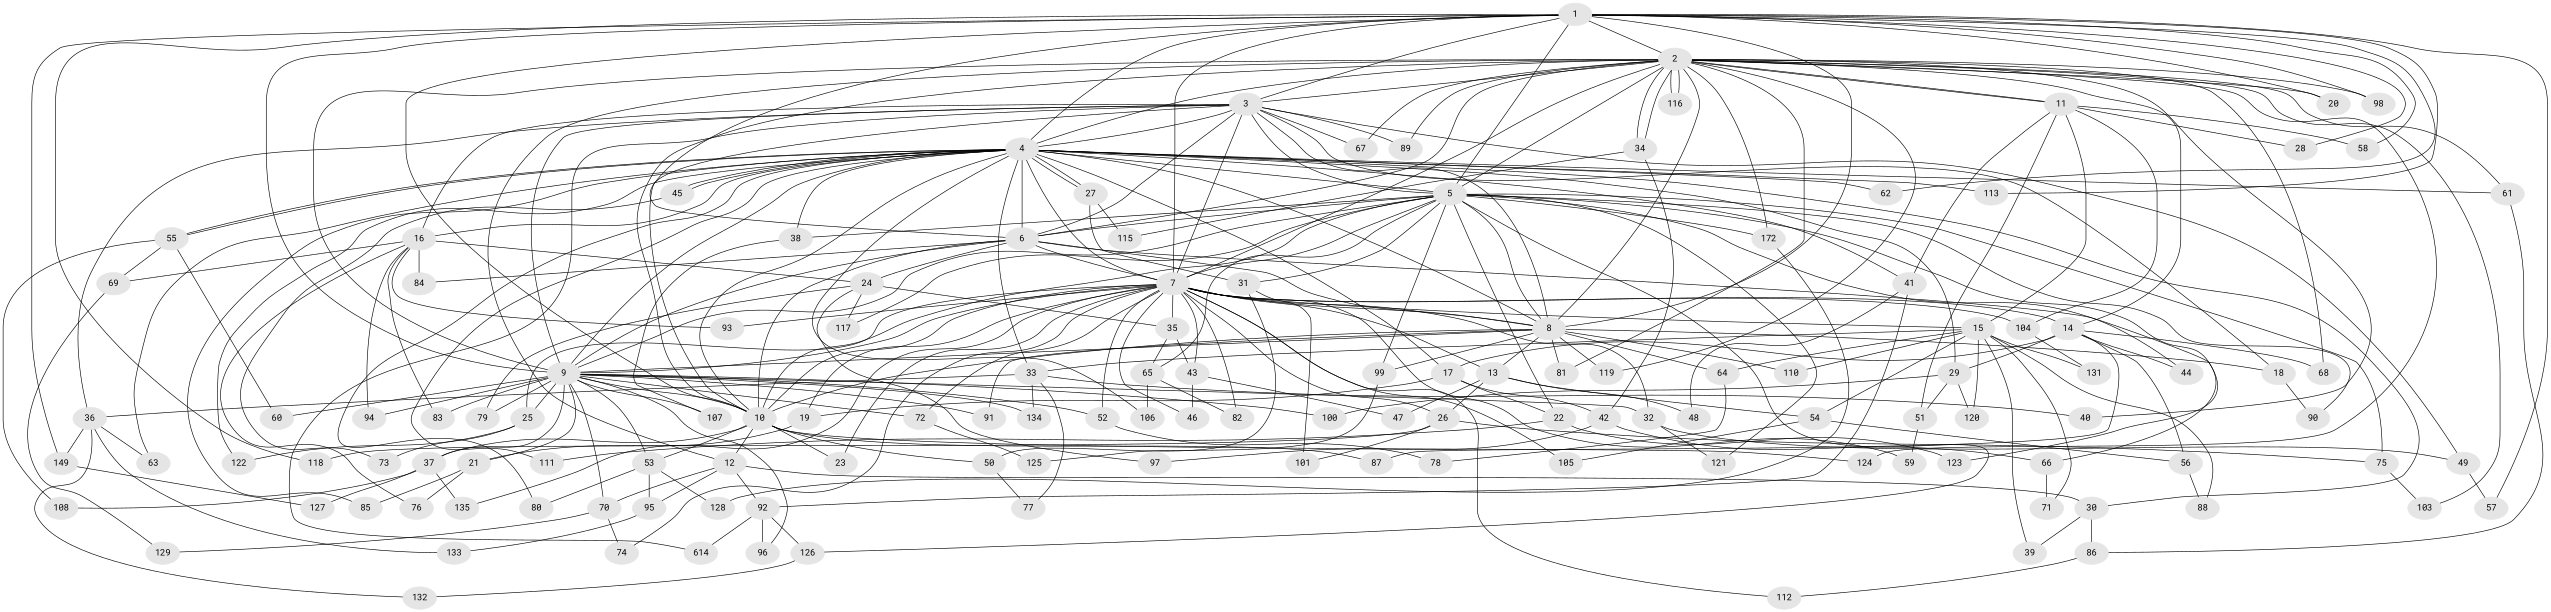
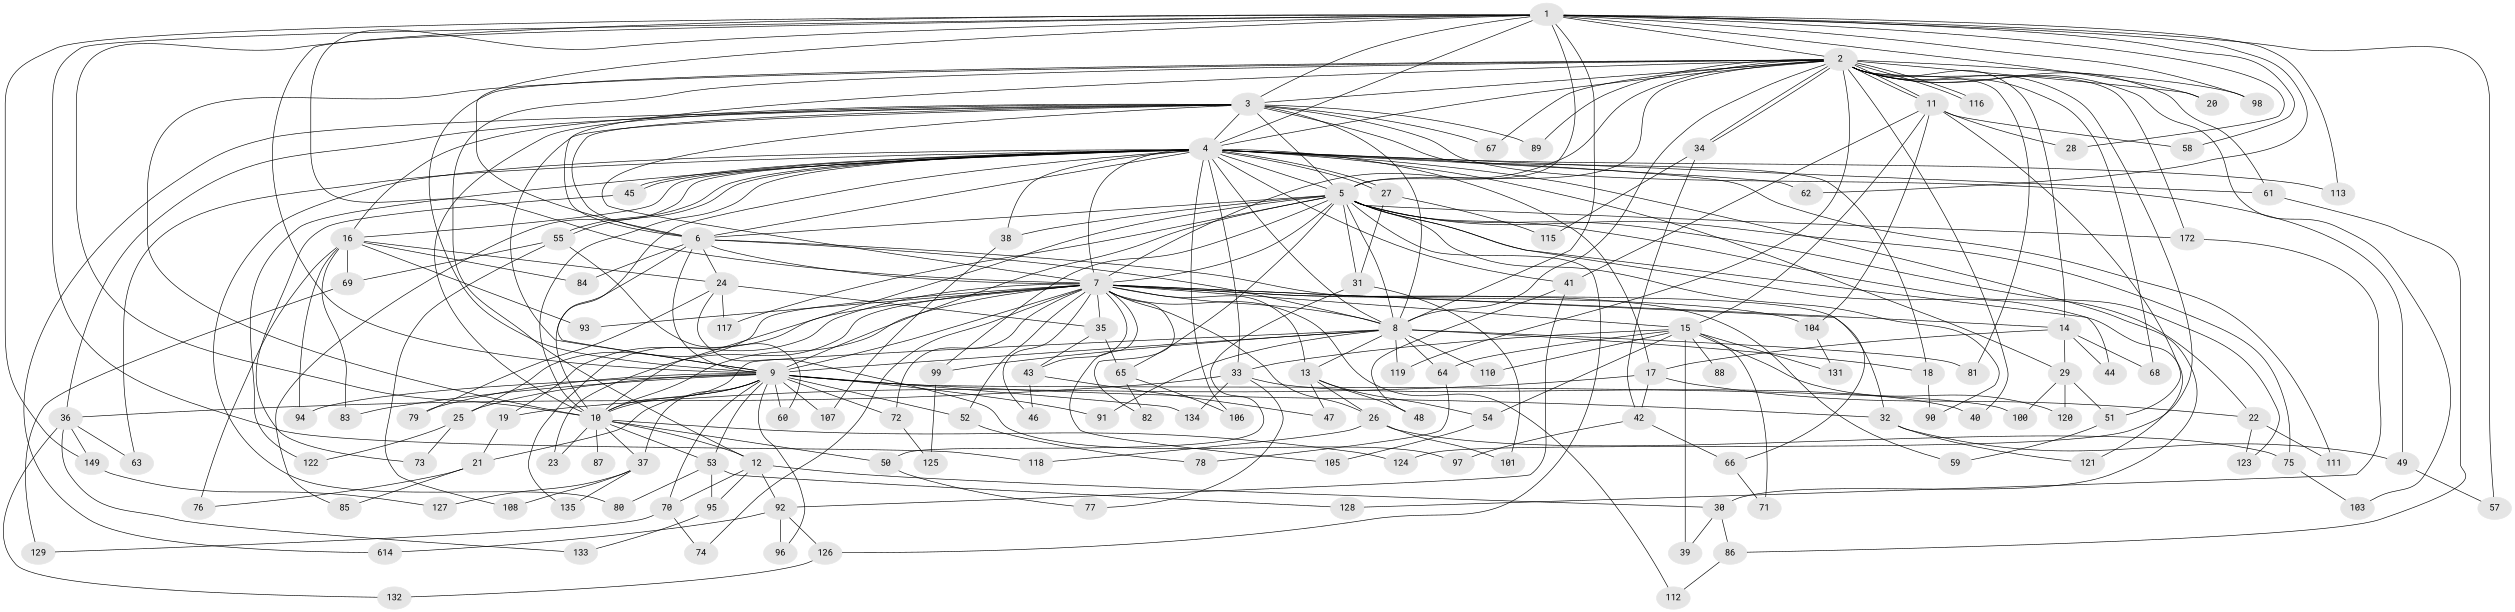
edge "14" -- "87": removed
node "56": removed
